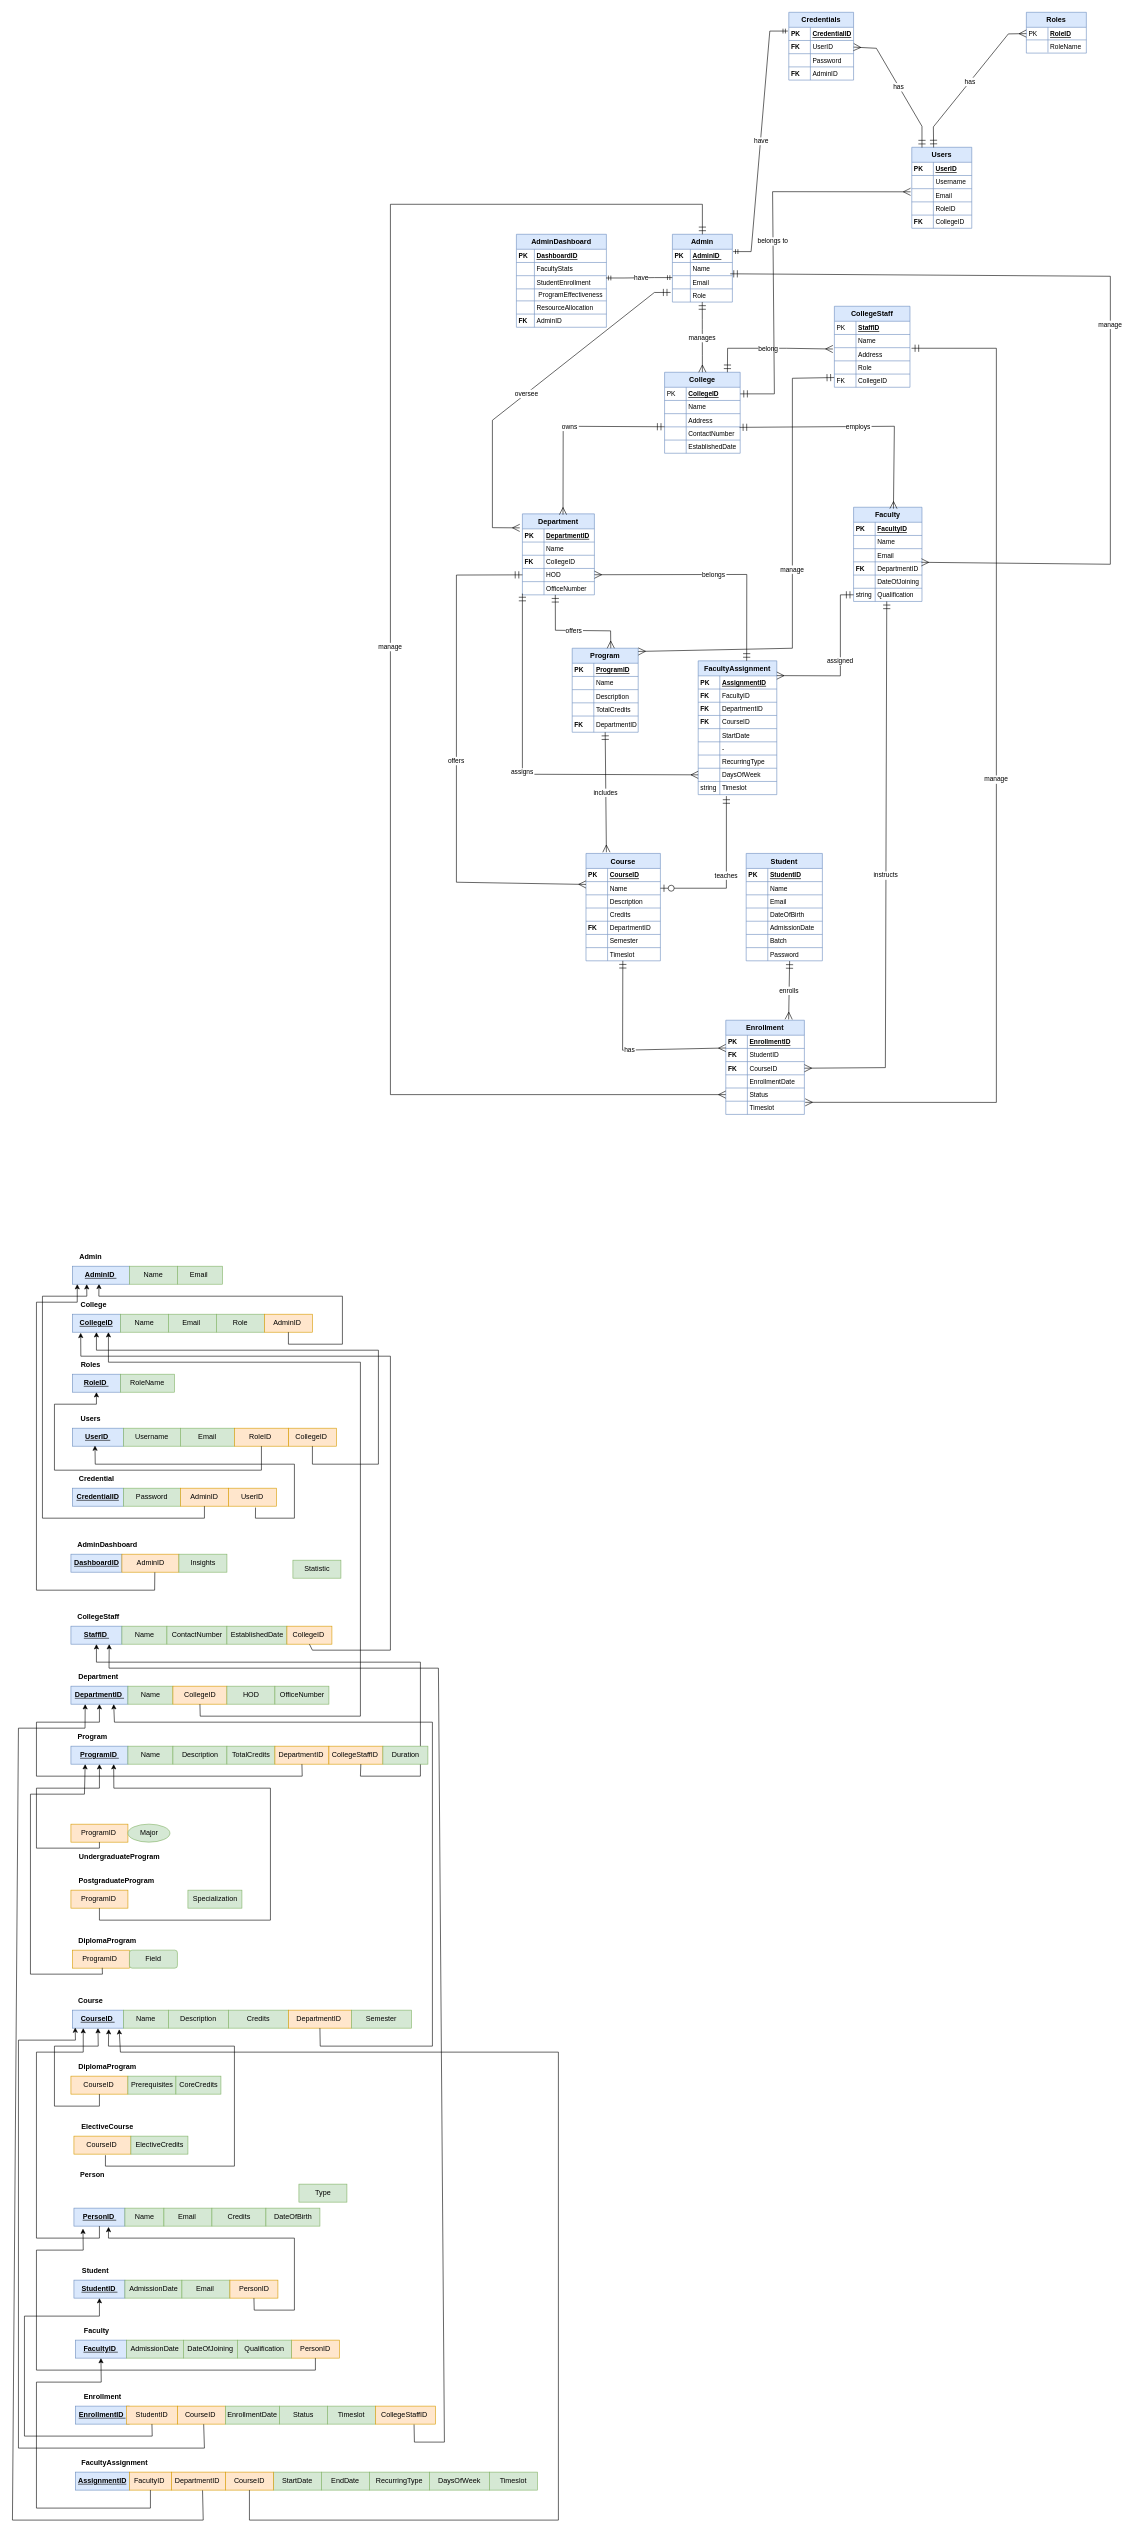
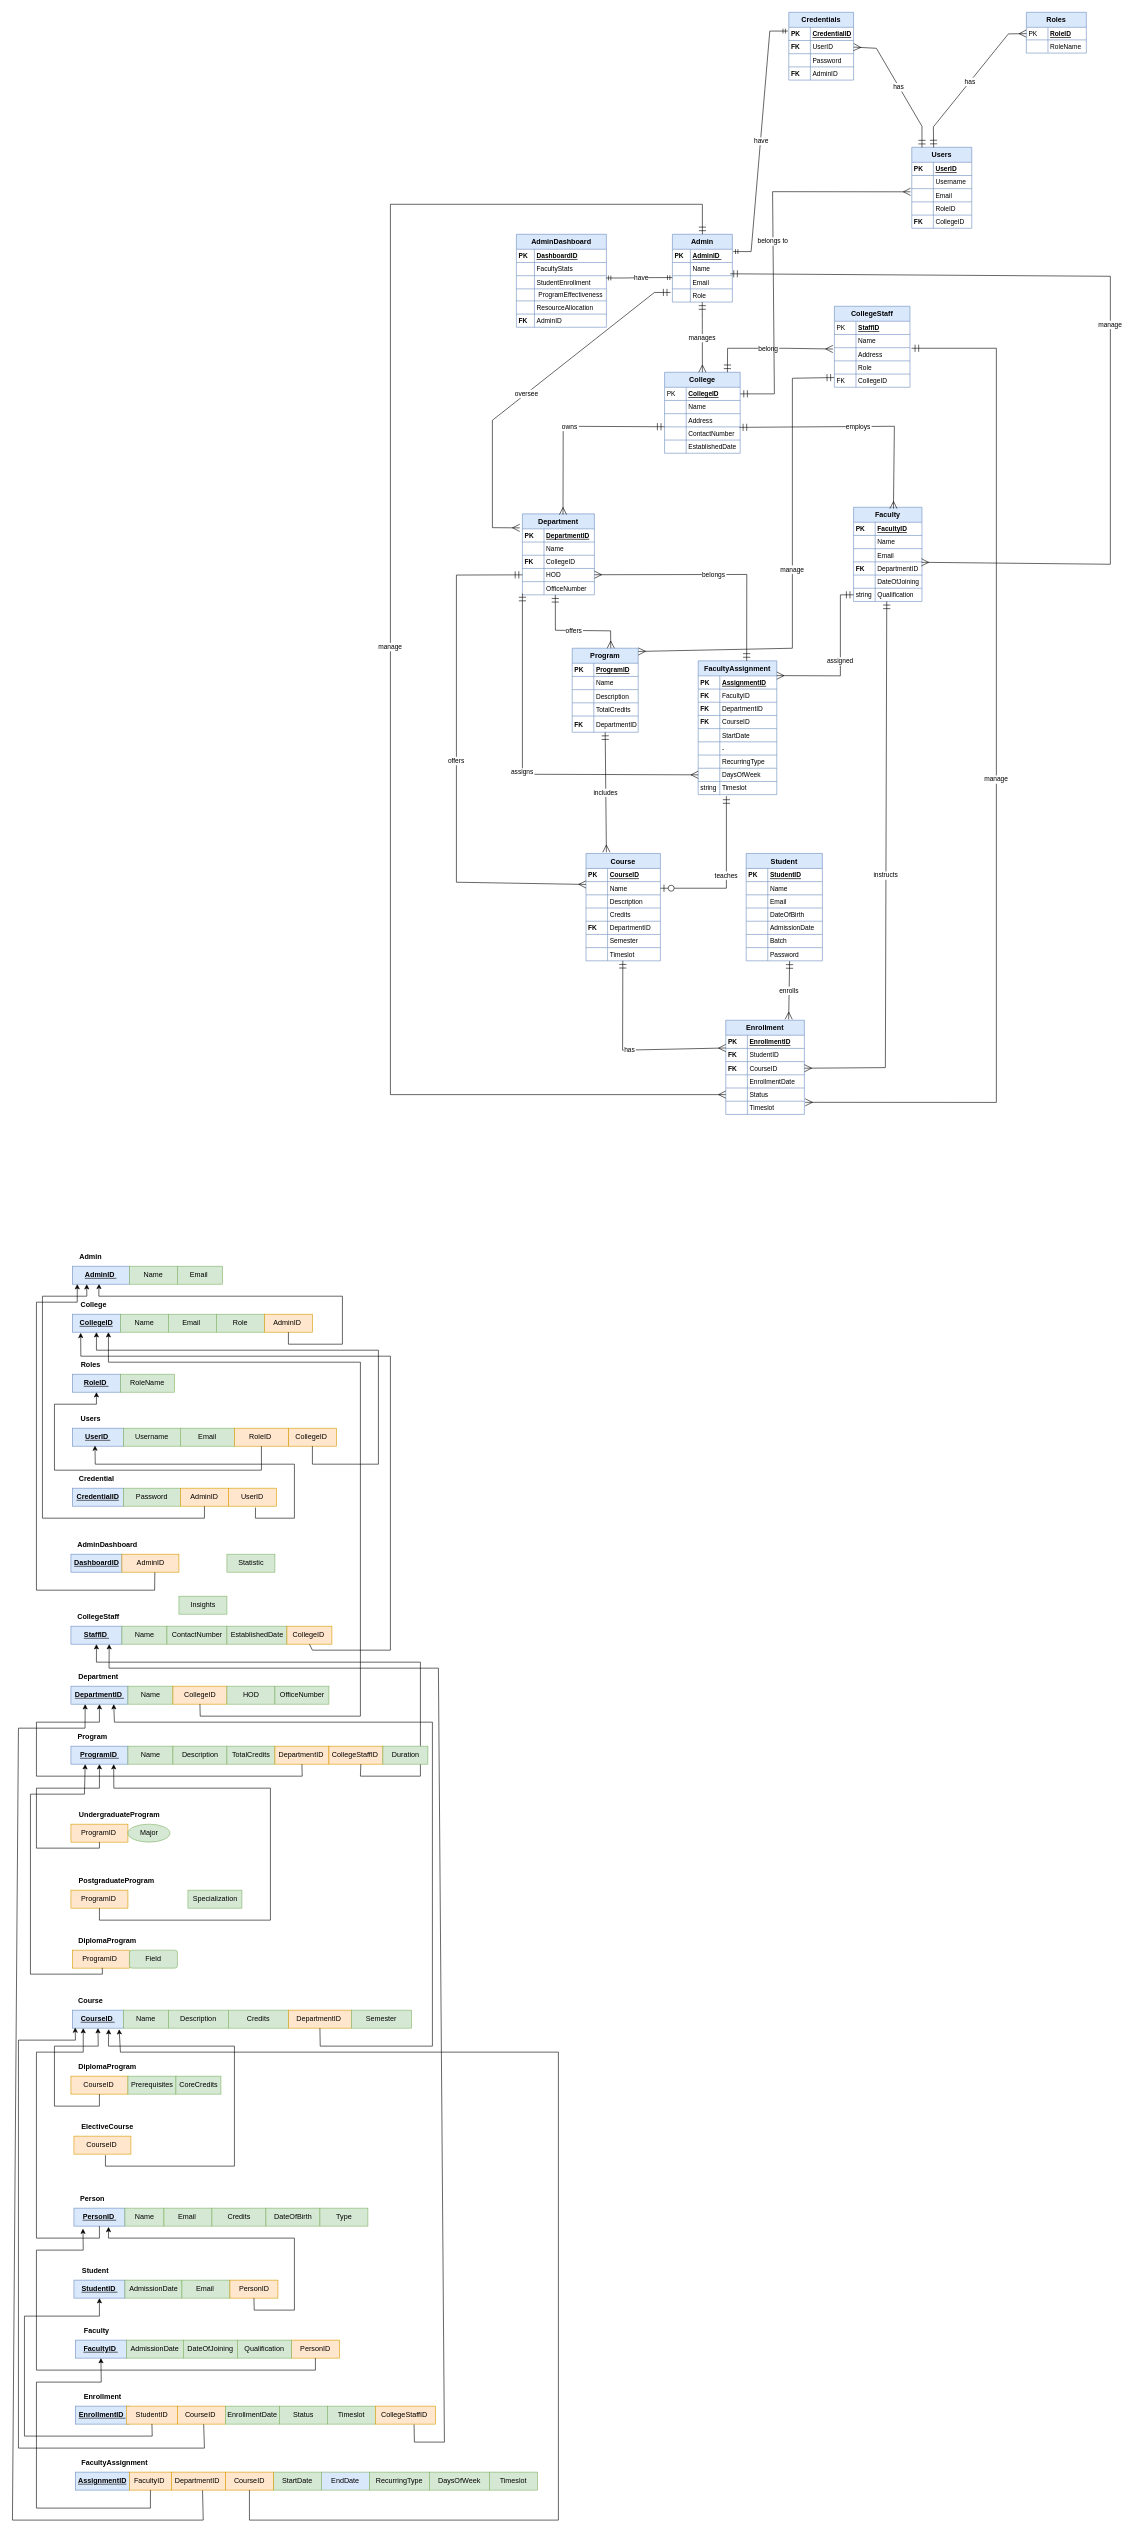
node "Insights": moved (203, 1563) -> (203, 1605)
node "Statistic": moved (317, 1569) -> (251, 1563)
node "UndergraduateProgram": moved (119, 1857) -> (119, 1815)
node "ElectiveCredits": removed
node "Person": moved (92, 2175) -> (92, 2199)
node "Type": moved (323, 2193) -> (344, 2217)
node "EndDate": fillcolor #d5e8d4 -> #dae8fc
